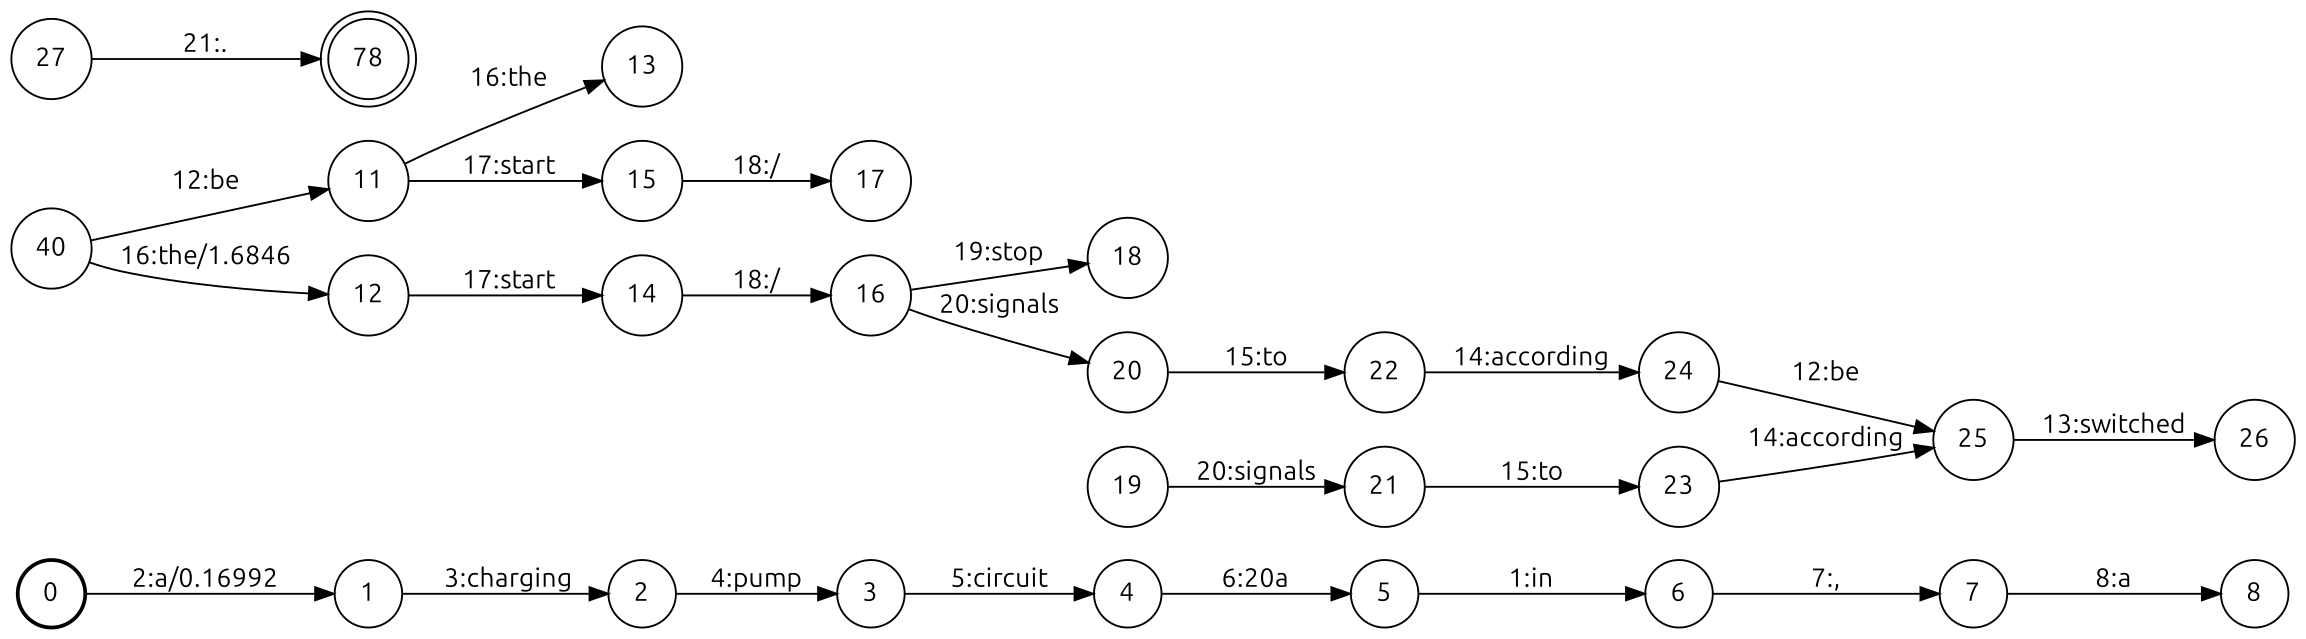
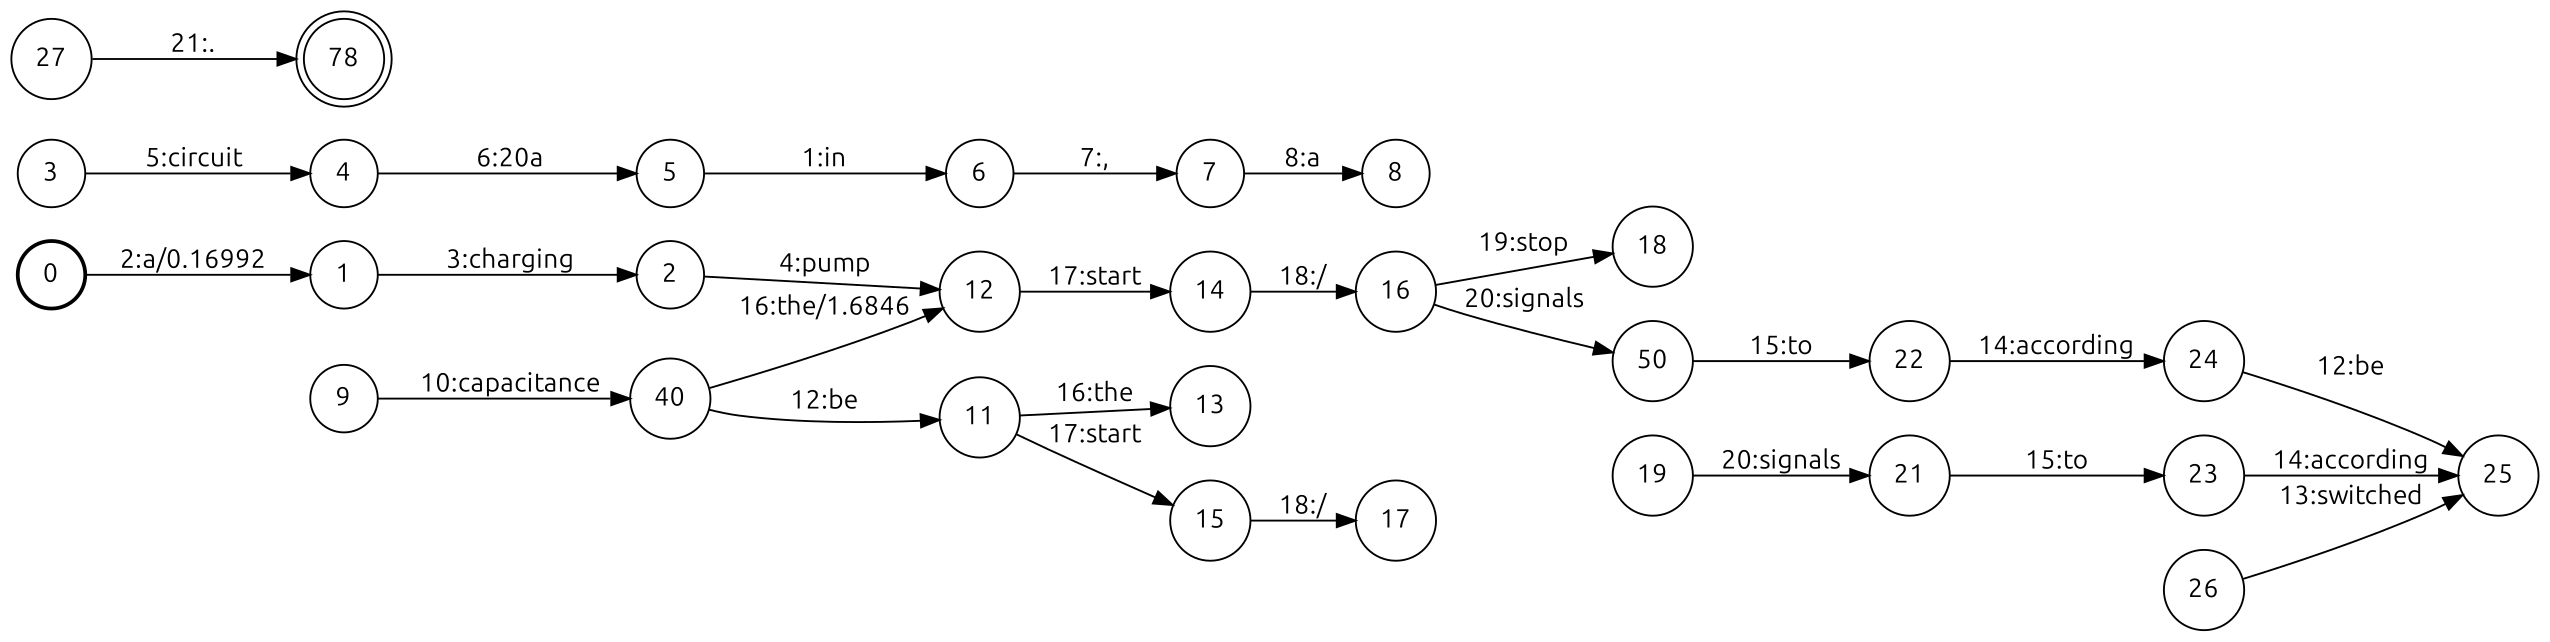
node "20": label "20" -> "50"
node "9": added
edge "25" -> "26": reversed
edge "2" -> "3": now "2" -> "12"
